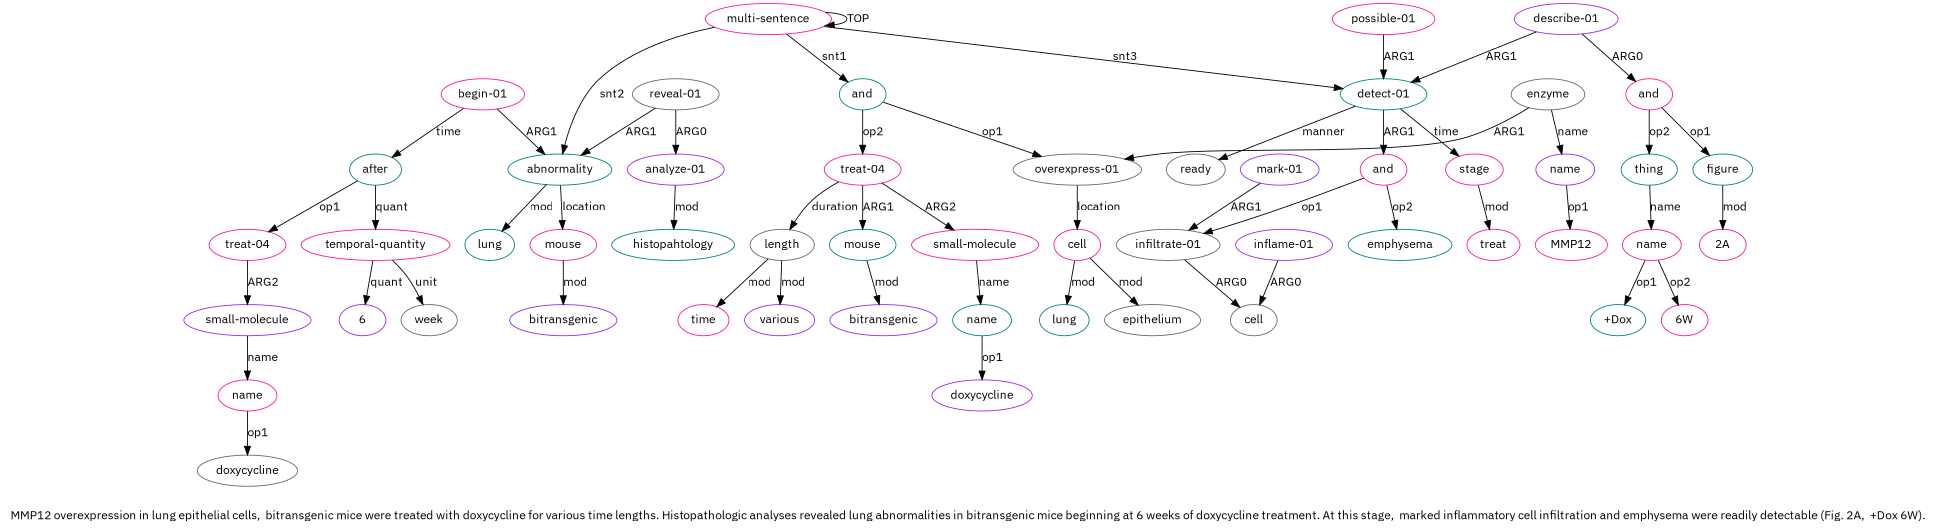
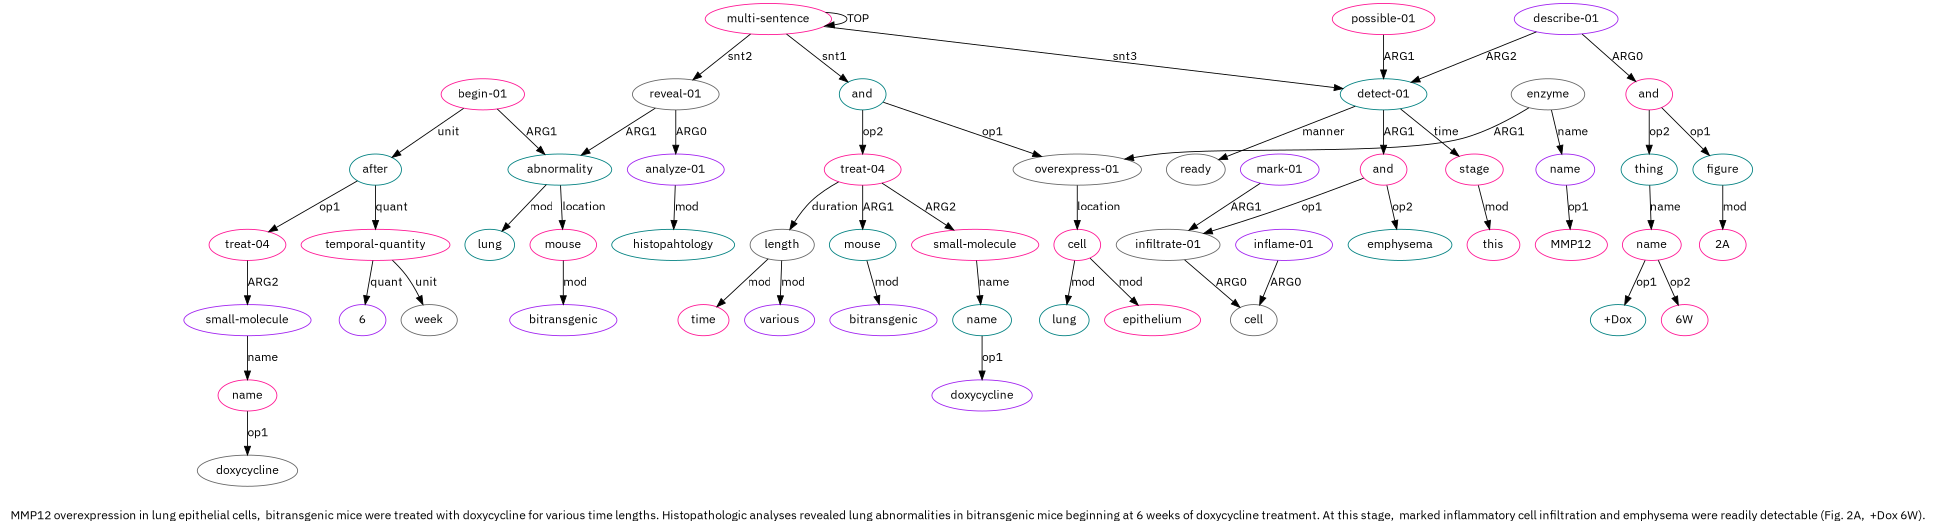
edge "describe-01" -> "detect-01": label "ARG1" -> "ARG2"
edge "multi-sentence" -> "abnormality": now "multi-sentence" -> "reveal-01"
edge "begin-01" -> "after": label "time" -> "unit"
node "treat": label "treat" -> "this"
node "epithelium": color gray40 -> deeppink
